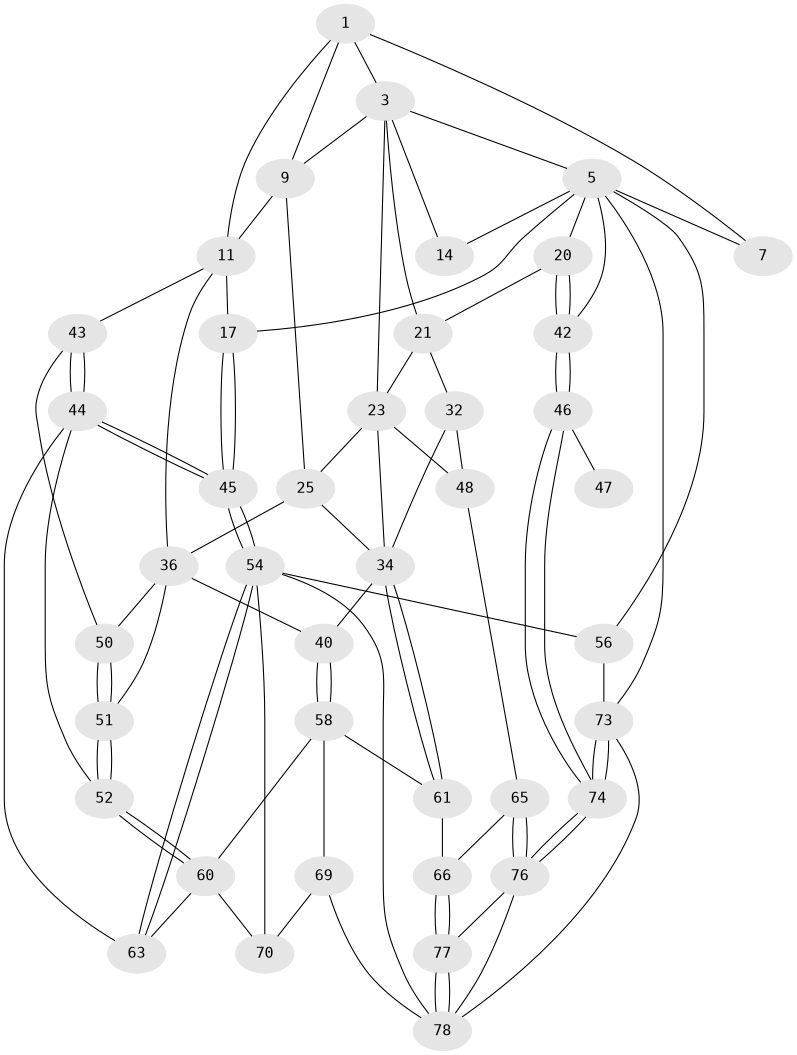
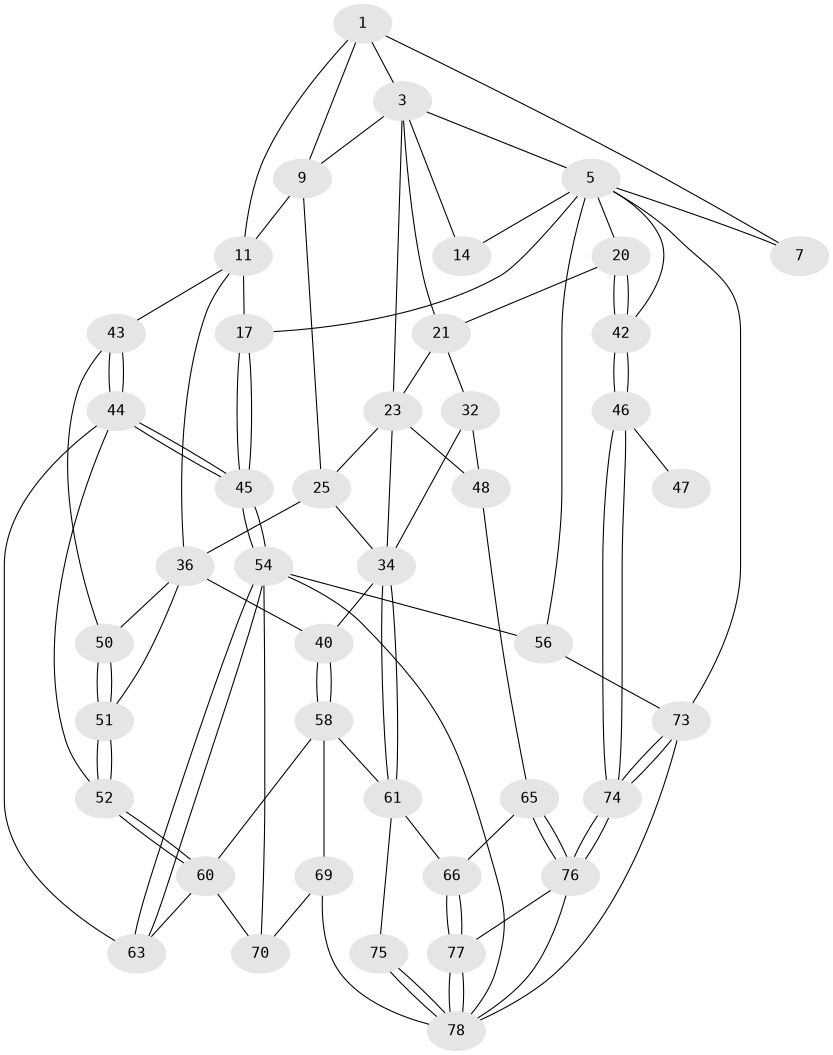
node "75": added
